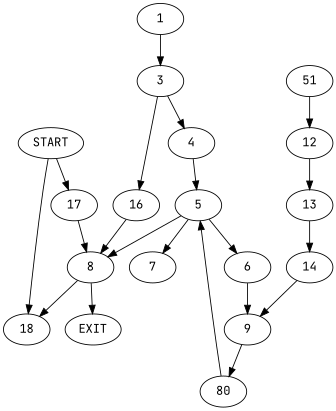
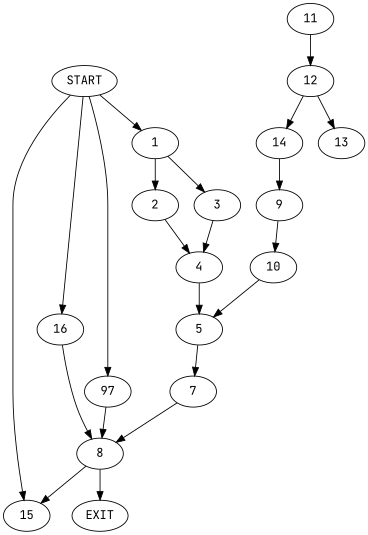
node "51": label "51" -> "11"
edge "START" -> "1": added
edge "3" -> "16": now "START" -> "16"
node "17": label "17" -> "97"
node "2": added
edge "13" -> "14": now "12" -> "14"
edge "5" -> "8": now "7" -> "8"
node "6": removed
node "18": label "18" -> "15"
node "80": label "80" -> "10"
